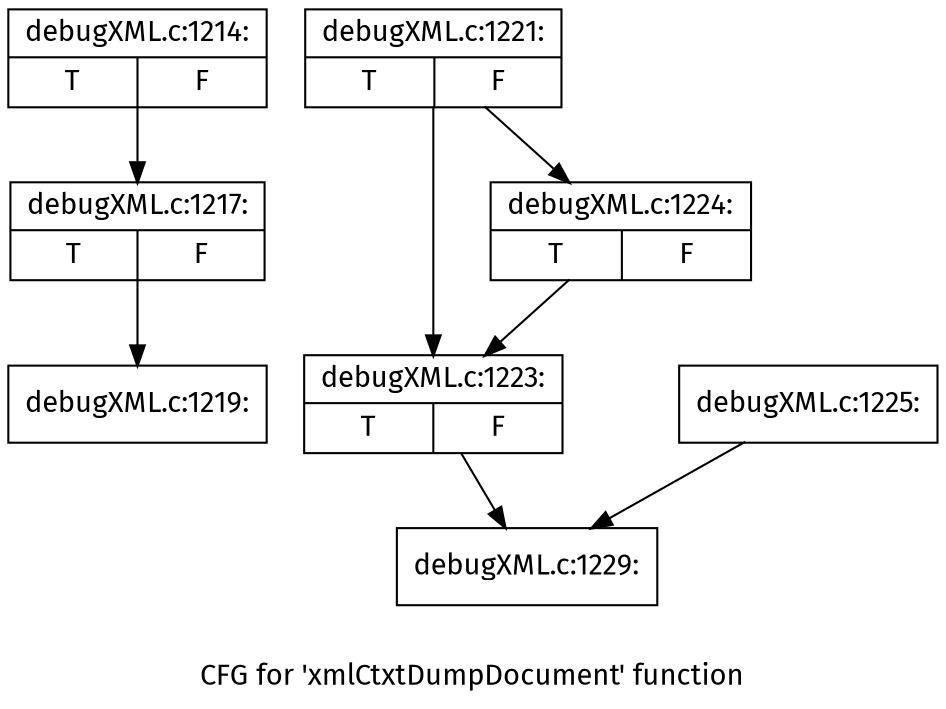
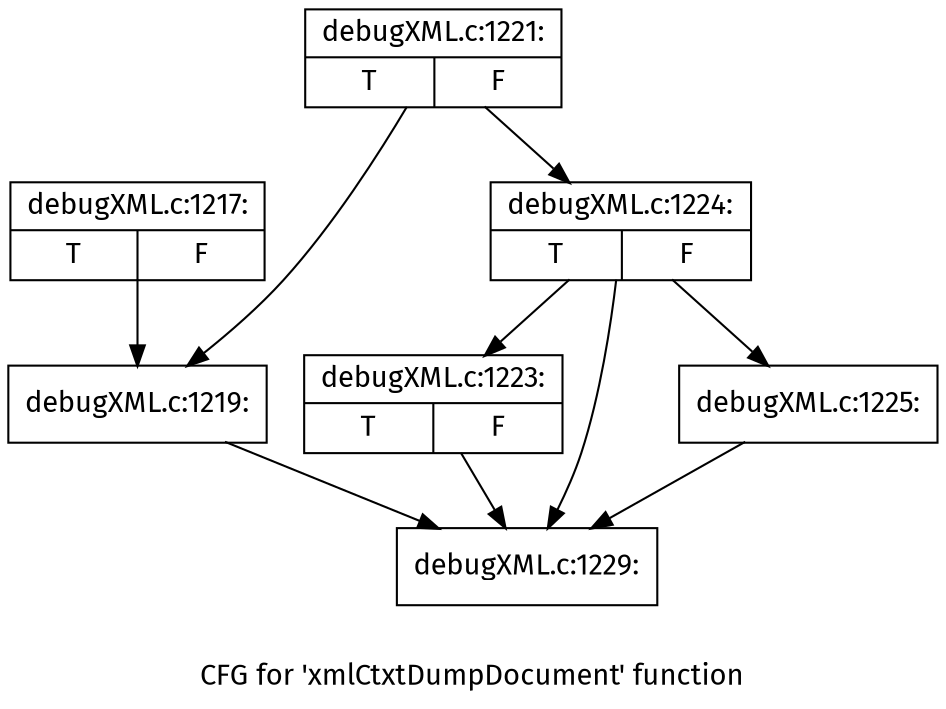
node "debugXML.c:1214:": removed
edge "debugXML.c:1221:" -> "debugXML.c:1223:": now "debugXML.c:1221:" -> "debugXML.c:1219:"
edge "debugXML.c:1224:" -> "debugXML.c:1225:": added
edge "debugXML.c:1224:" -> "debugXML.c:1229:": added
edge "debugXML.c:1219:" -> "debugXML.c:1229:": added
